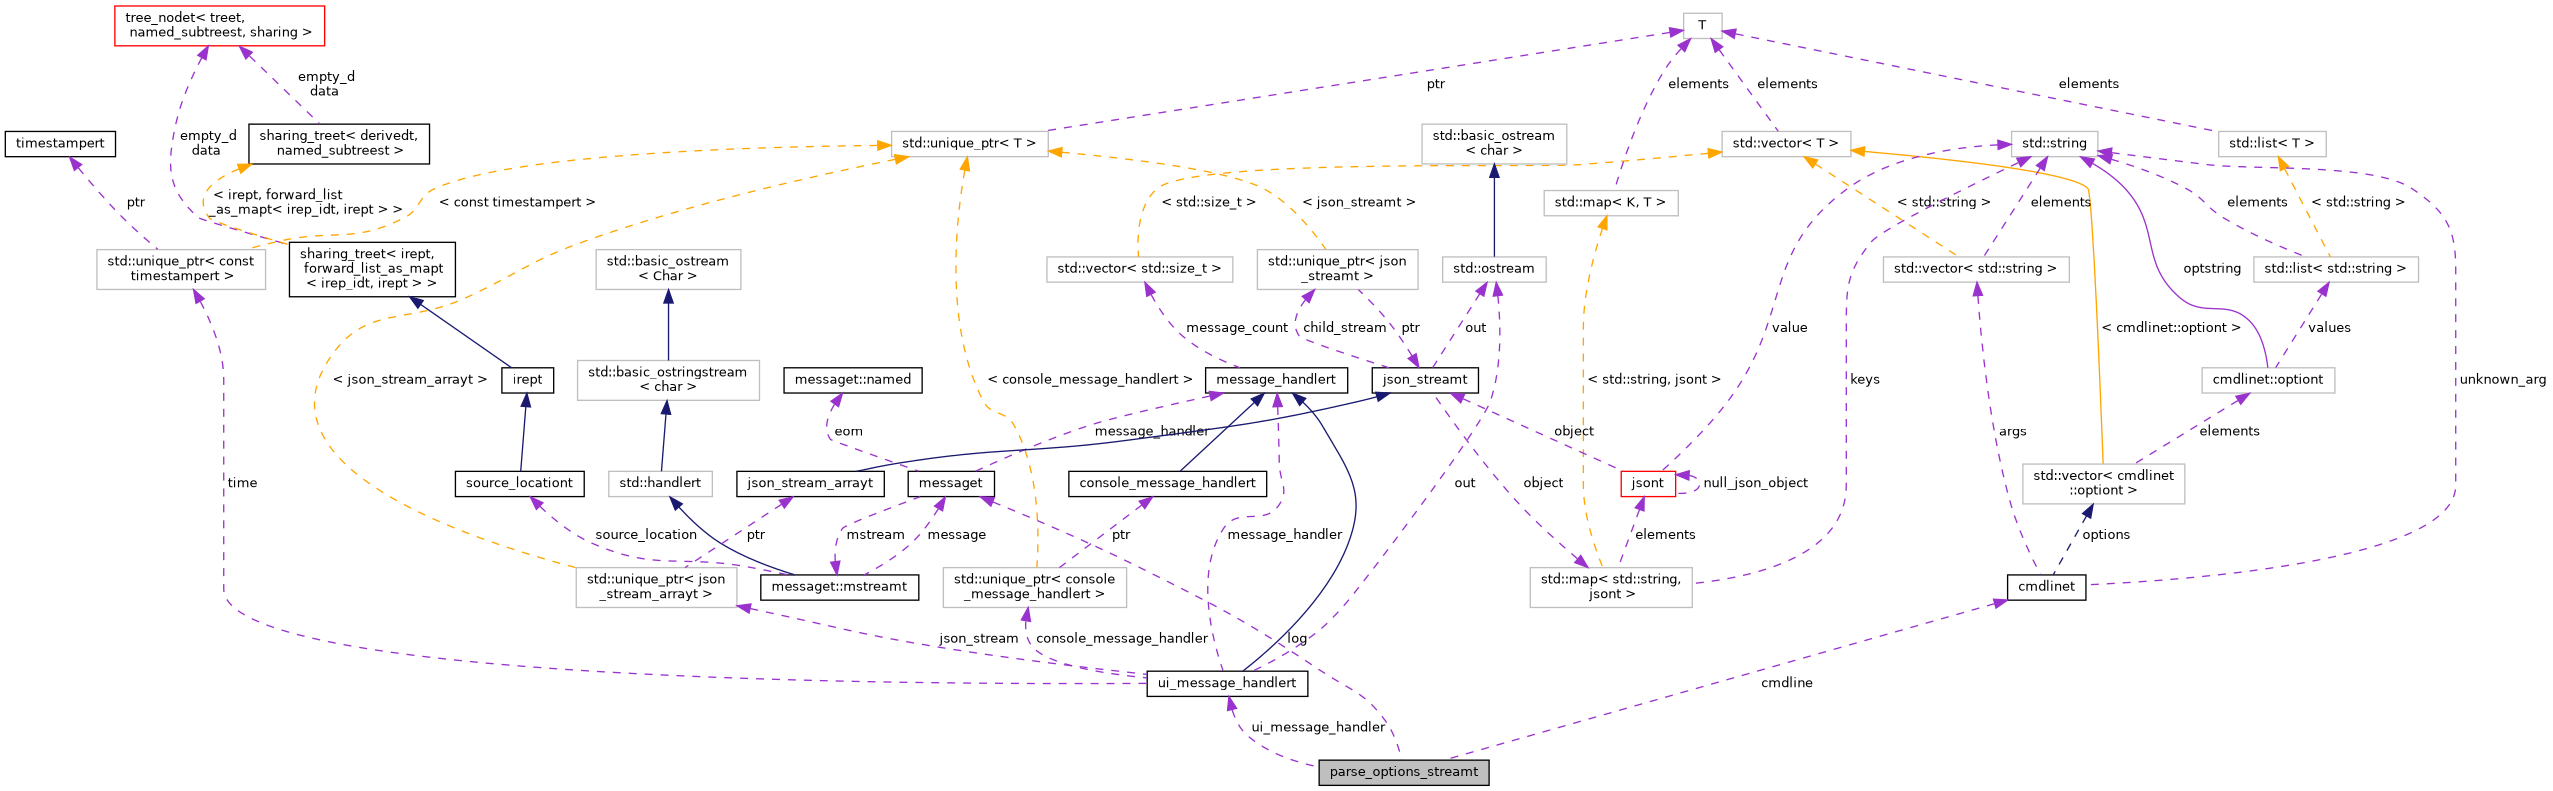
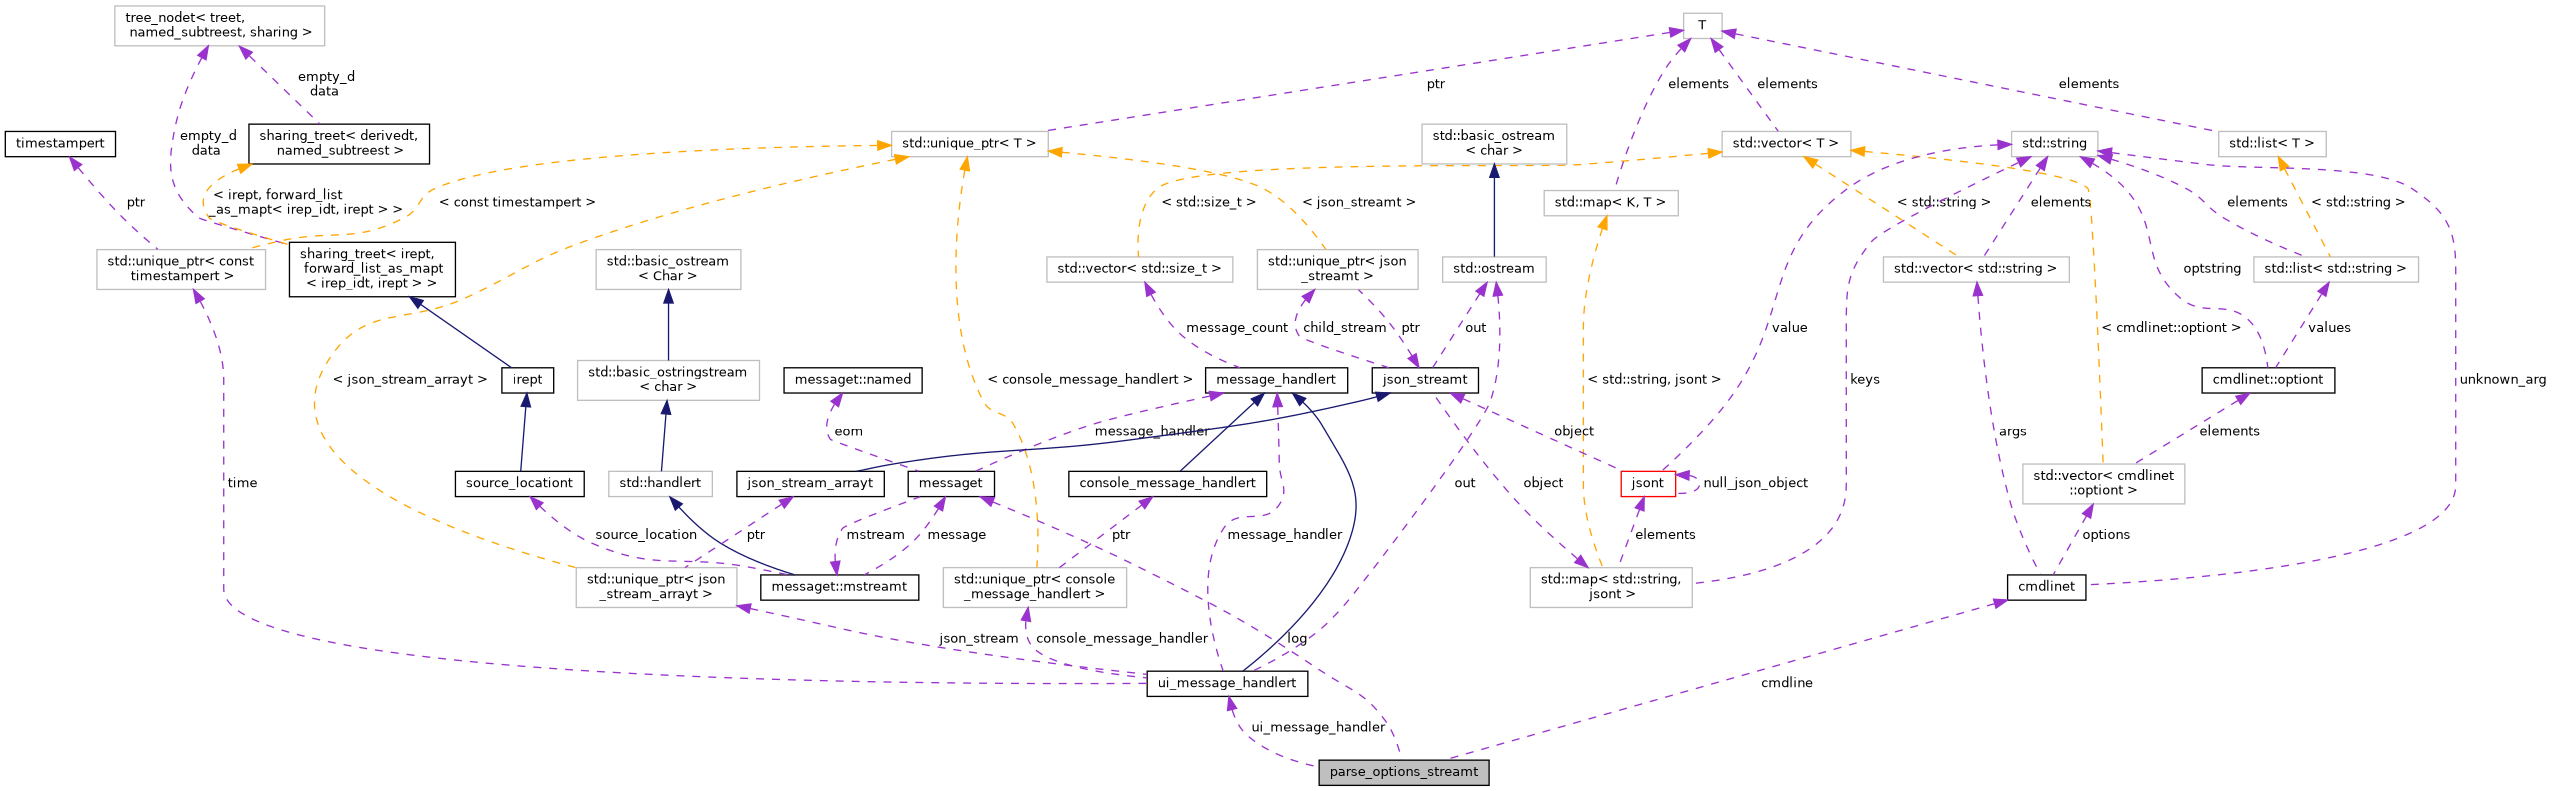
node "tree_nodet< treet, named_subtreest, sharing >": color red -> grey75
edge "std::vector< cmdlinet ::optiont >" -> "std::vector< T >": style solid -> dashed
edge "cmdlinet::optiont" -> "std::string": style solid -> dashed
node "cmdlinet::optiont": color grey75 -> black
edge "cmdlinet" -> "std::vector< cmdlinet ::optiont >": color midnightblue -> darkorchid3
